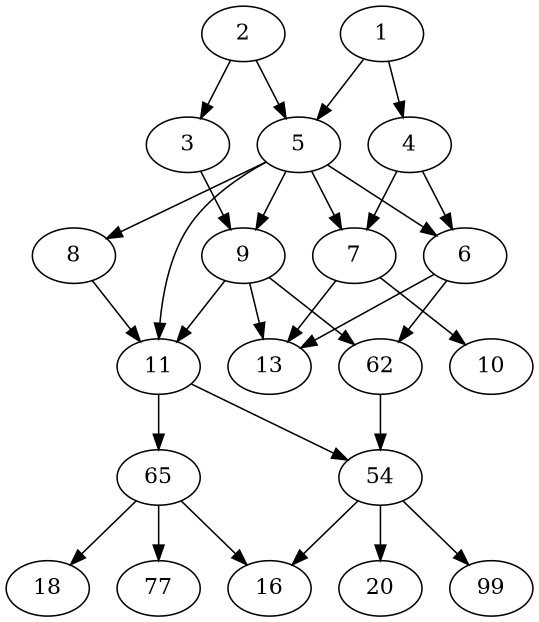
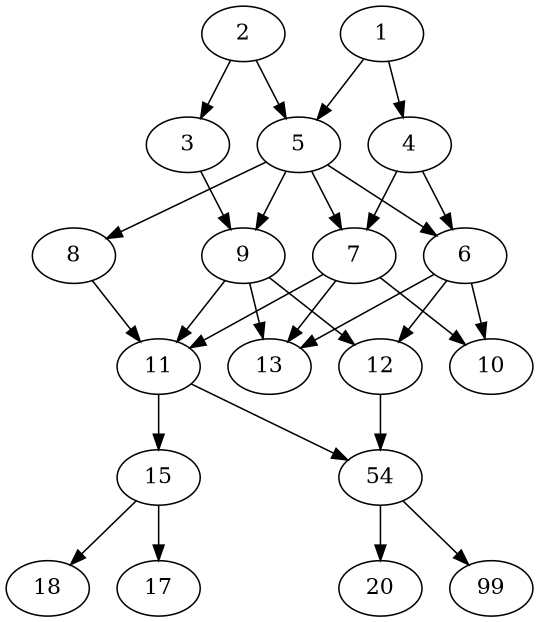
edge "5" -> "11": now "7" -> "11"
edge "6" -> "10": added
node "62": label "62" -> "12"
node "65": label "65" -> "15"
node "77": label "77" -> "17"
node "16": removed
